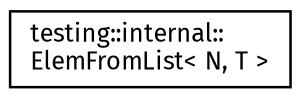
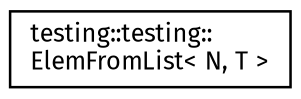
node "testing::internal:: ElemFromList< N, T >": label "testing::internal:: ElemFromList< N, T >" -> "testing::testing:: ElemFromList< N, T >"
